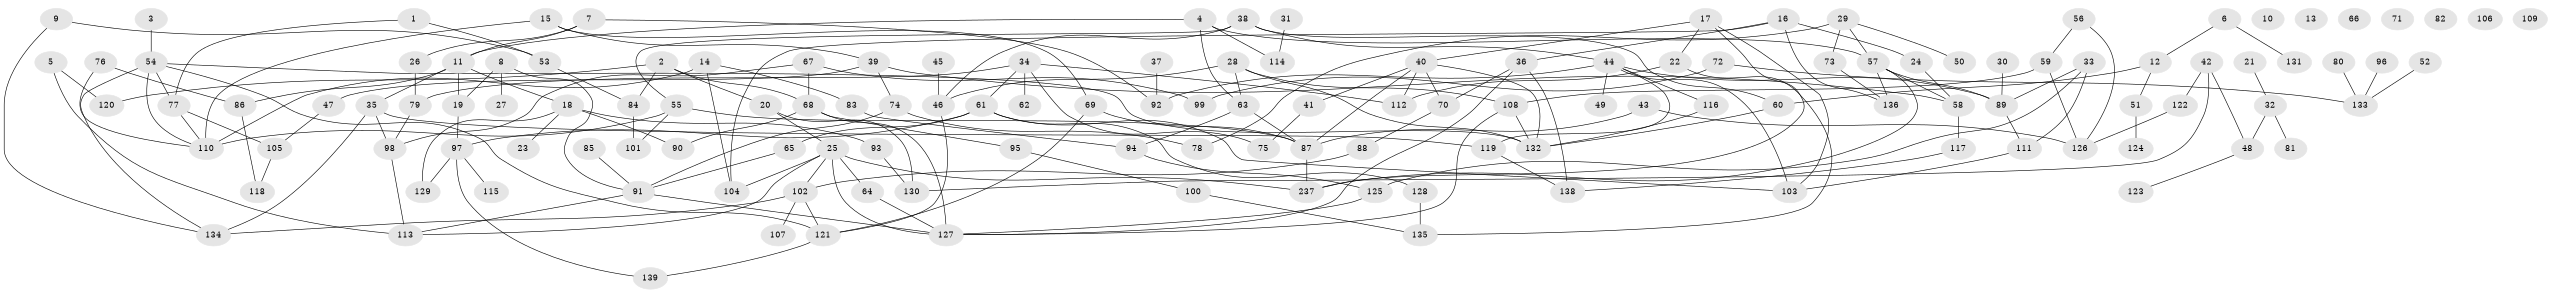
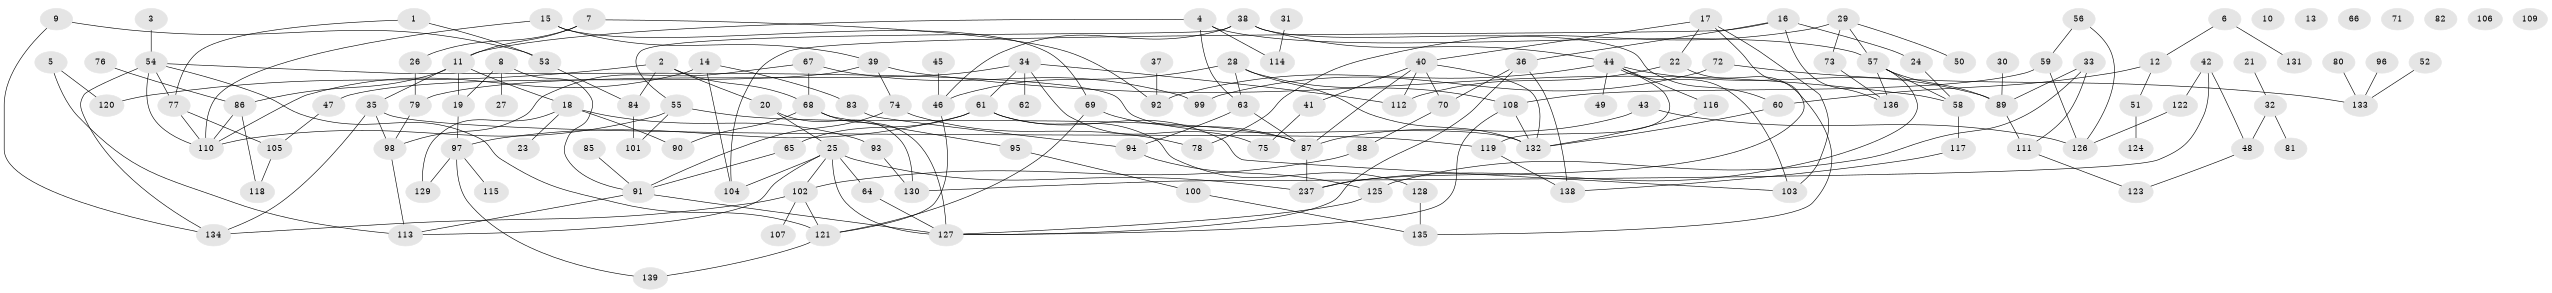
edge "76" -- "110": now "86" -- "110"
edge "111" -- "103": now "111" -- "123"
